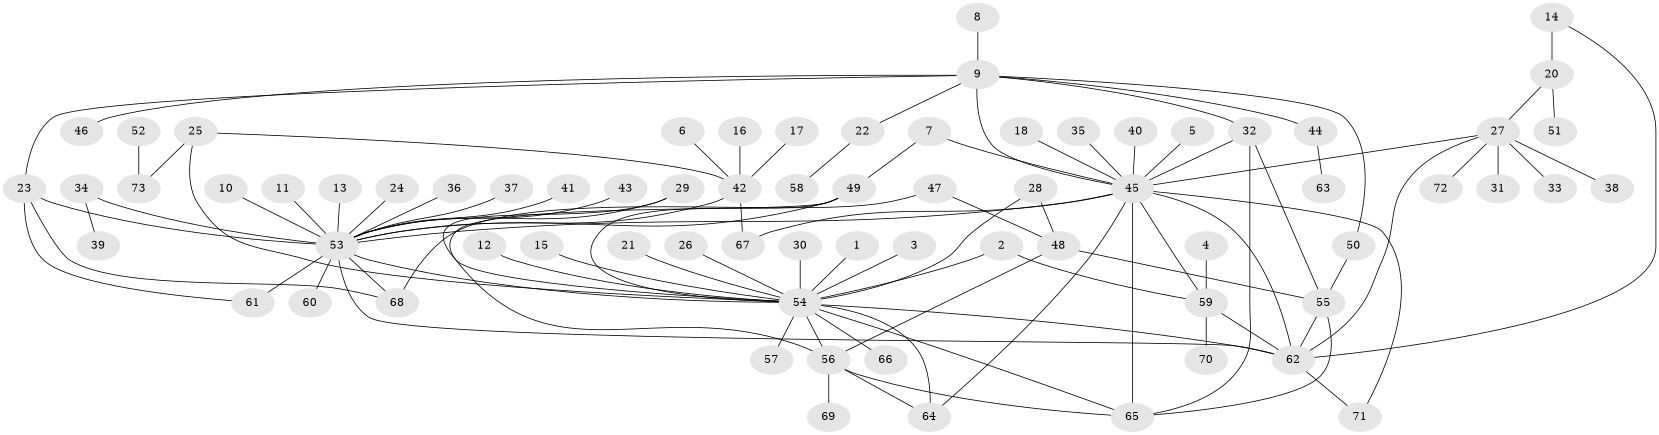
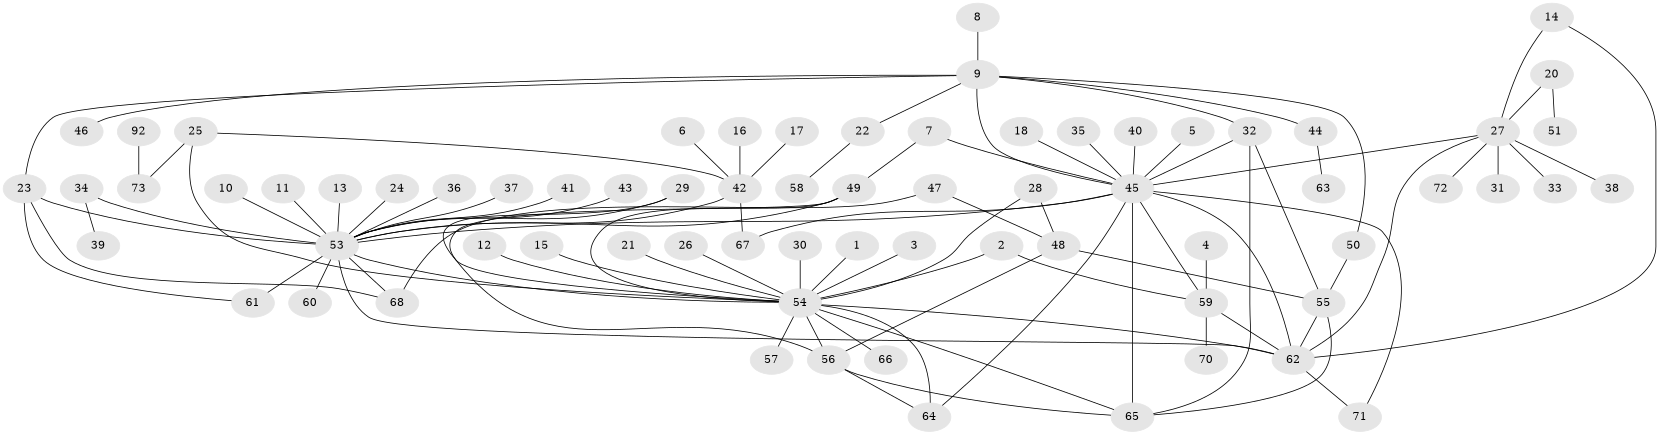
edge "14" -- "20": now "14" -- "27"
node "52": label "52" -> "92"
node "69": removed
